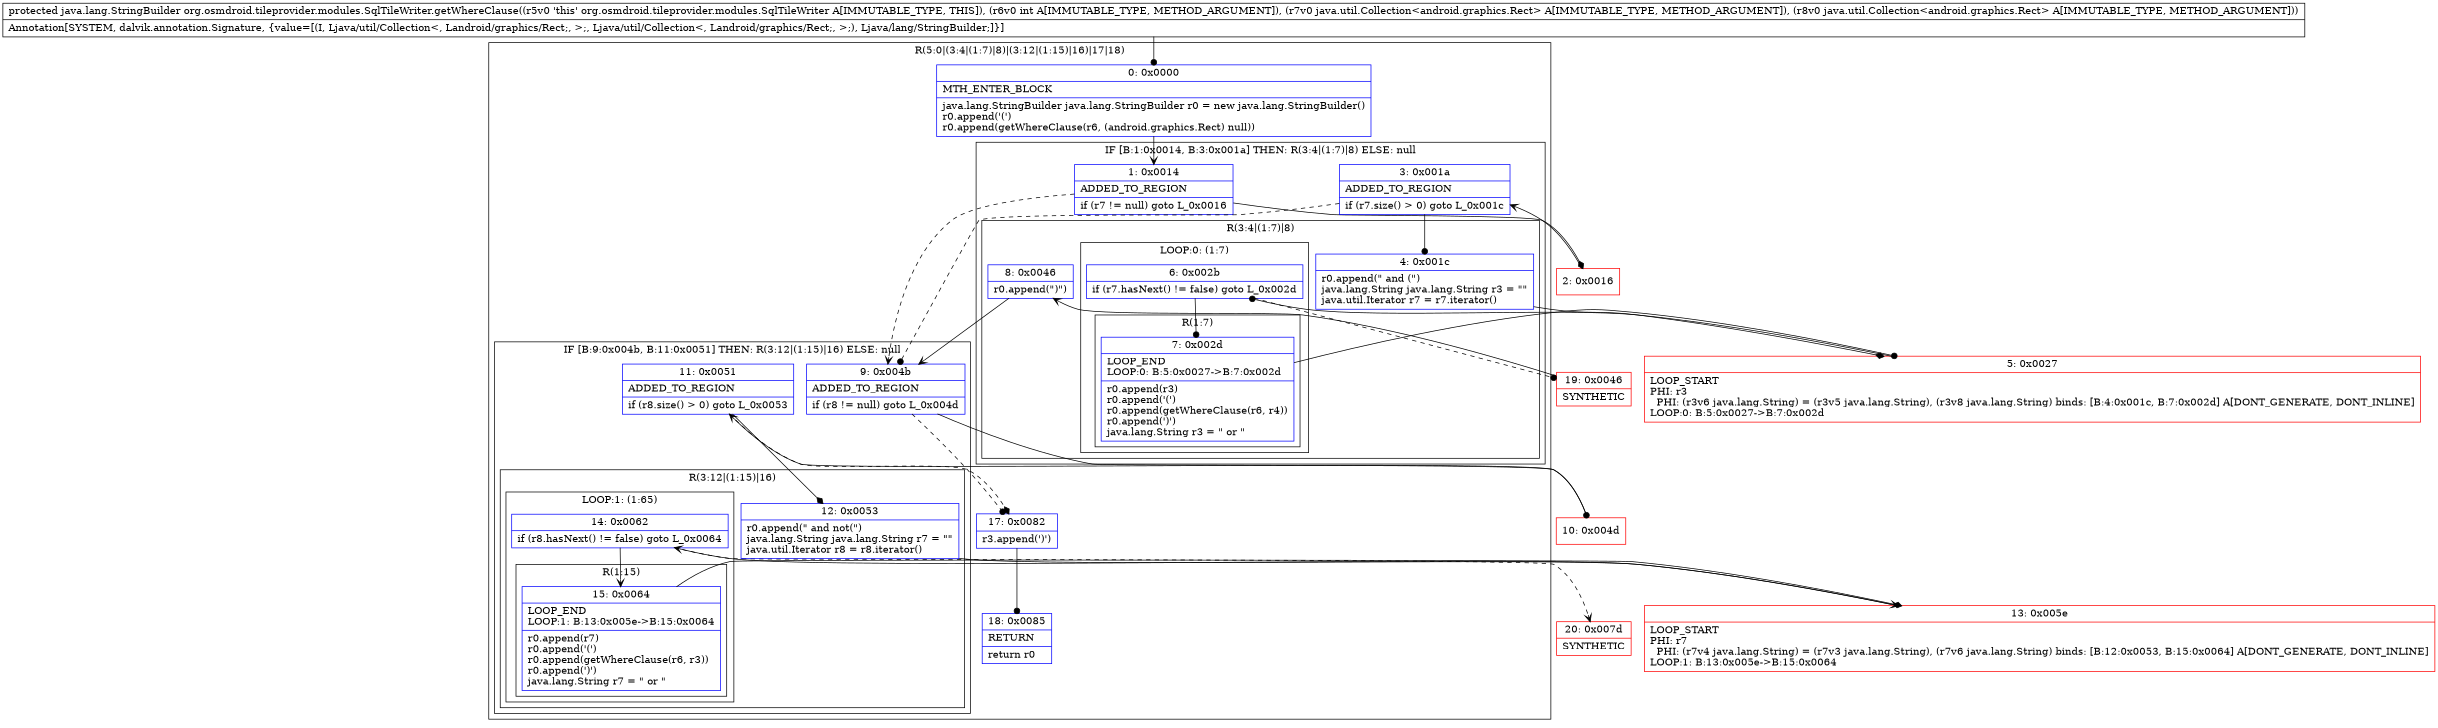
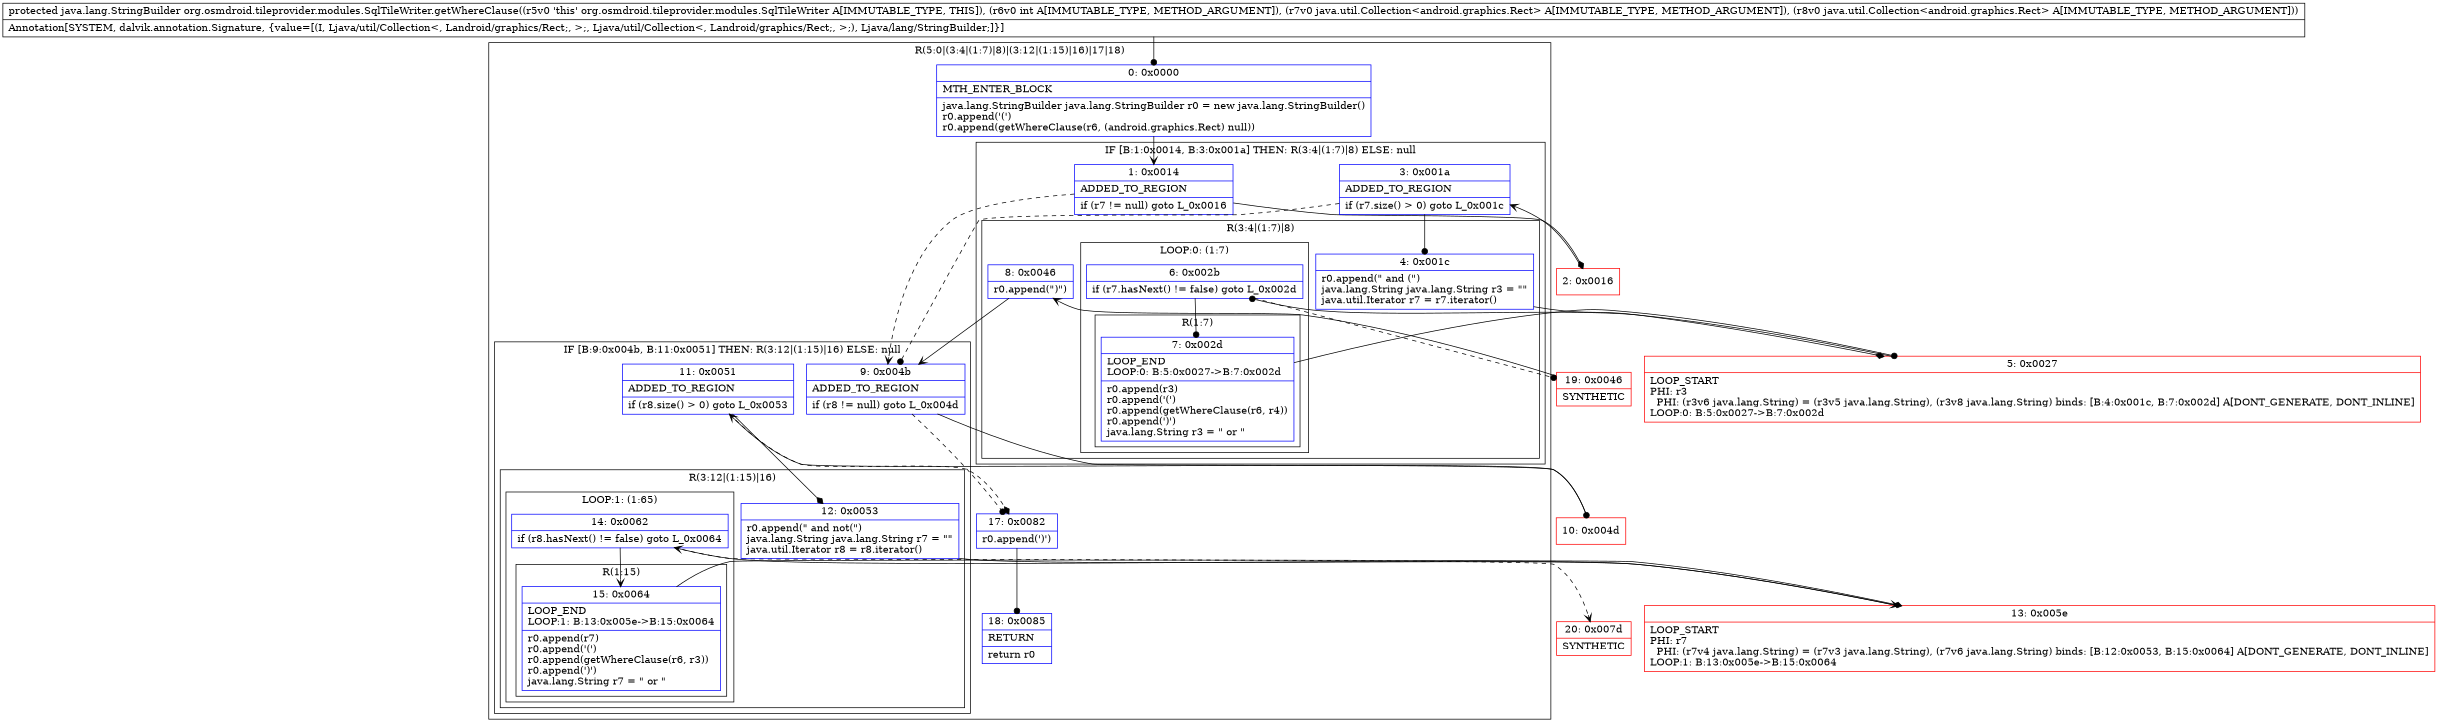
node "17: 0x0082": text "r3.append(')')" -> "r0.append(')')"
